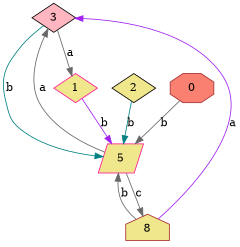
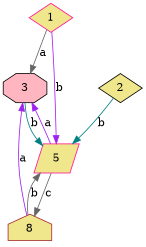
node "3": shape diamond -> octagon
edge "3" -> "1": reversed
node "0": removed
edge "5" -> "3": color gray40 -> purple
